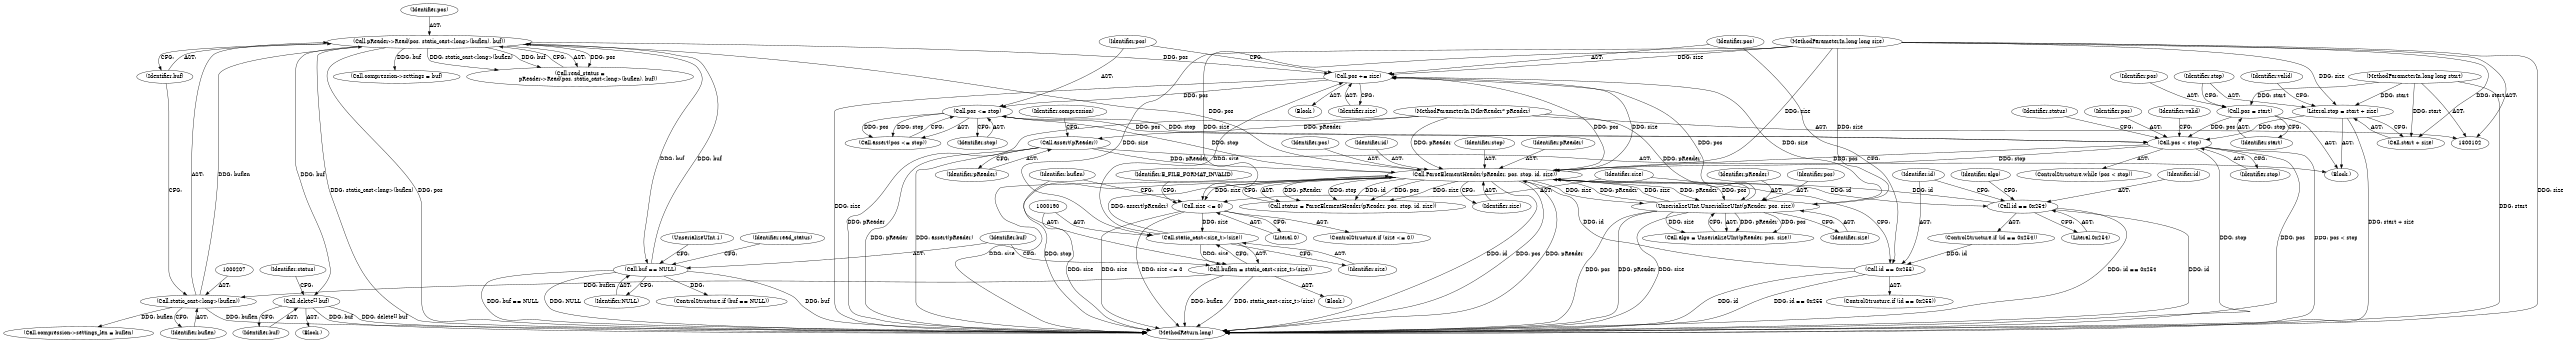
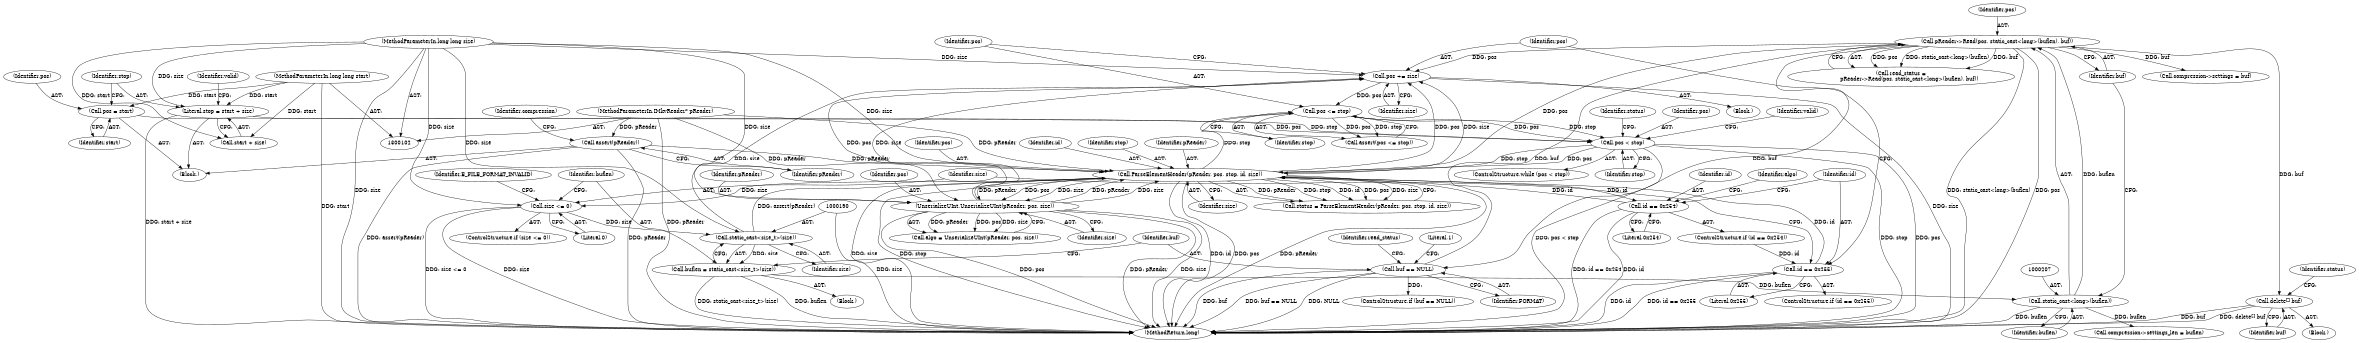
edge "(Literal,0x254)" -> "(Call,id == 0x254)": label "AST: " -> "CFG: "
node "(UnserializeUInt,1)": label "(UnserializeUInt,1)" -> "(Literal,1)"
node "(Identifier,NULL)": label "(Identifier,NULL)" -> "(Identifier,FORMAT)"
node "(Literal,0x255)": added
